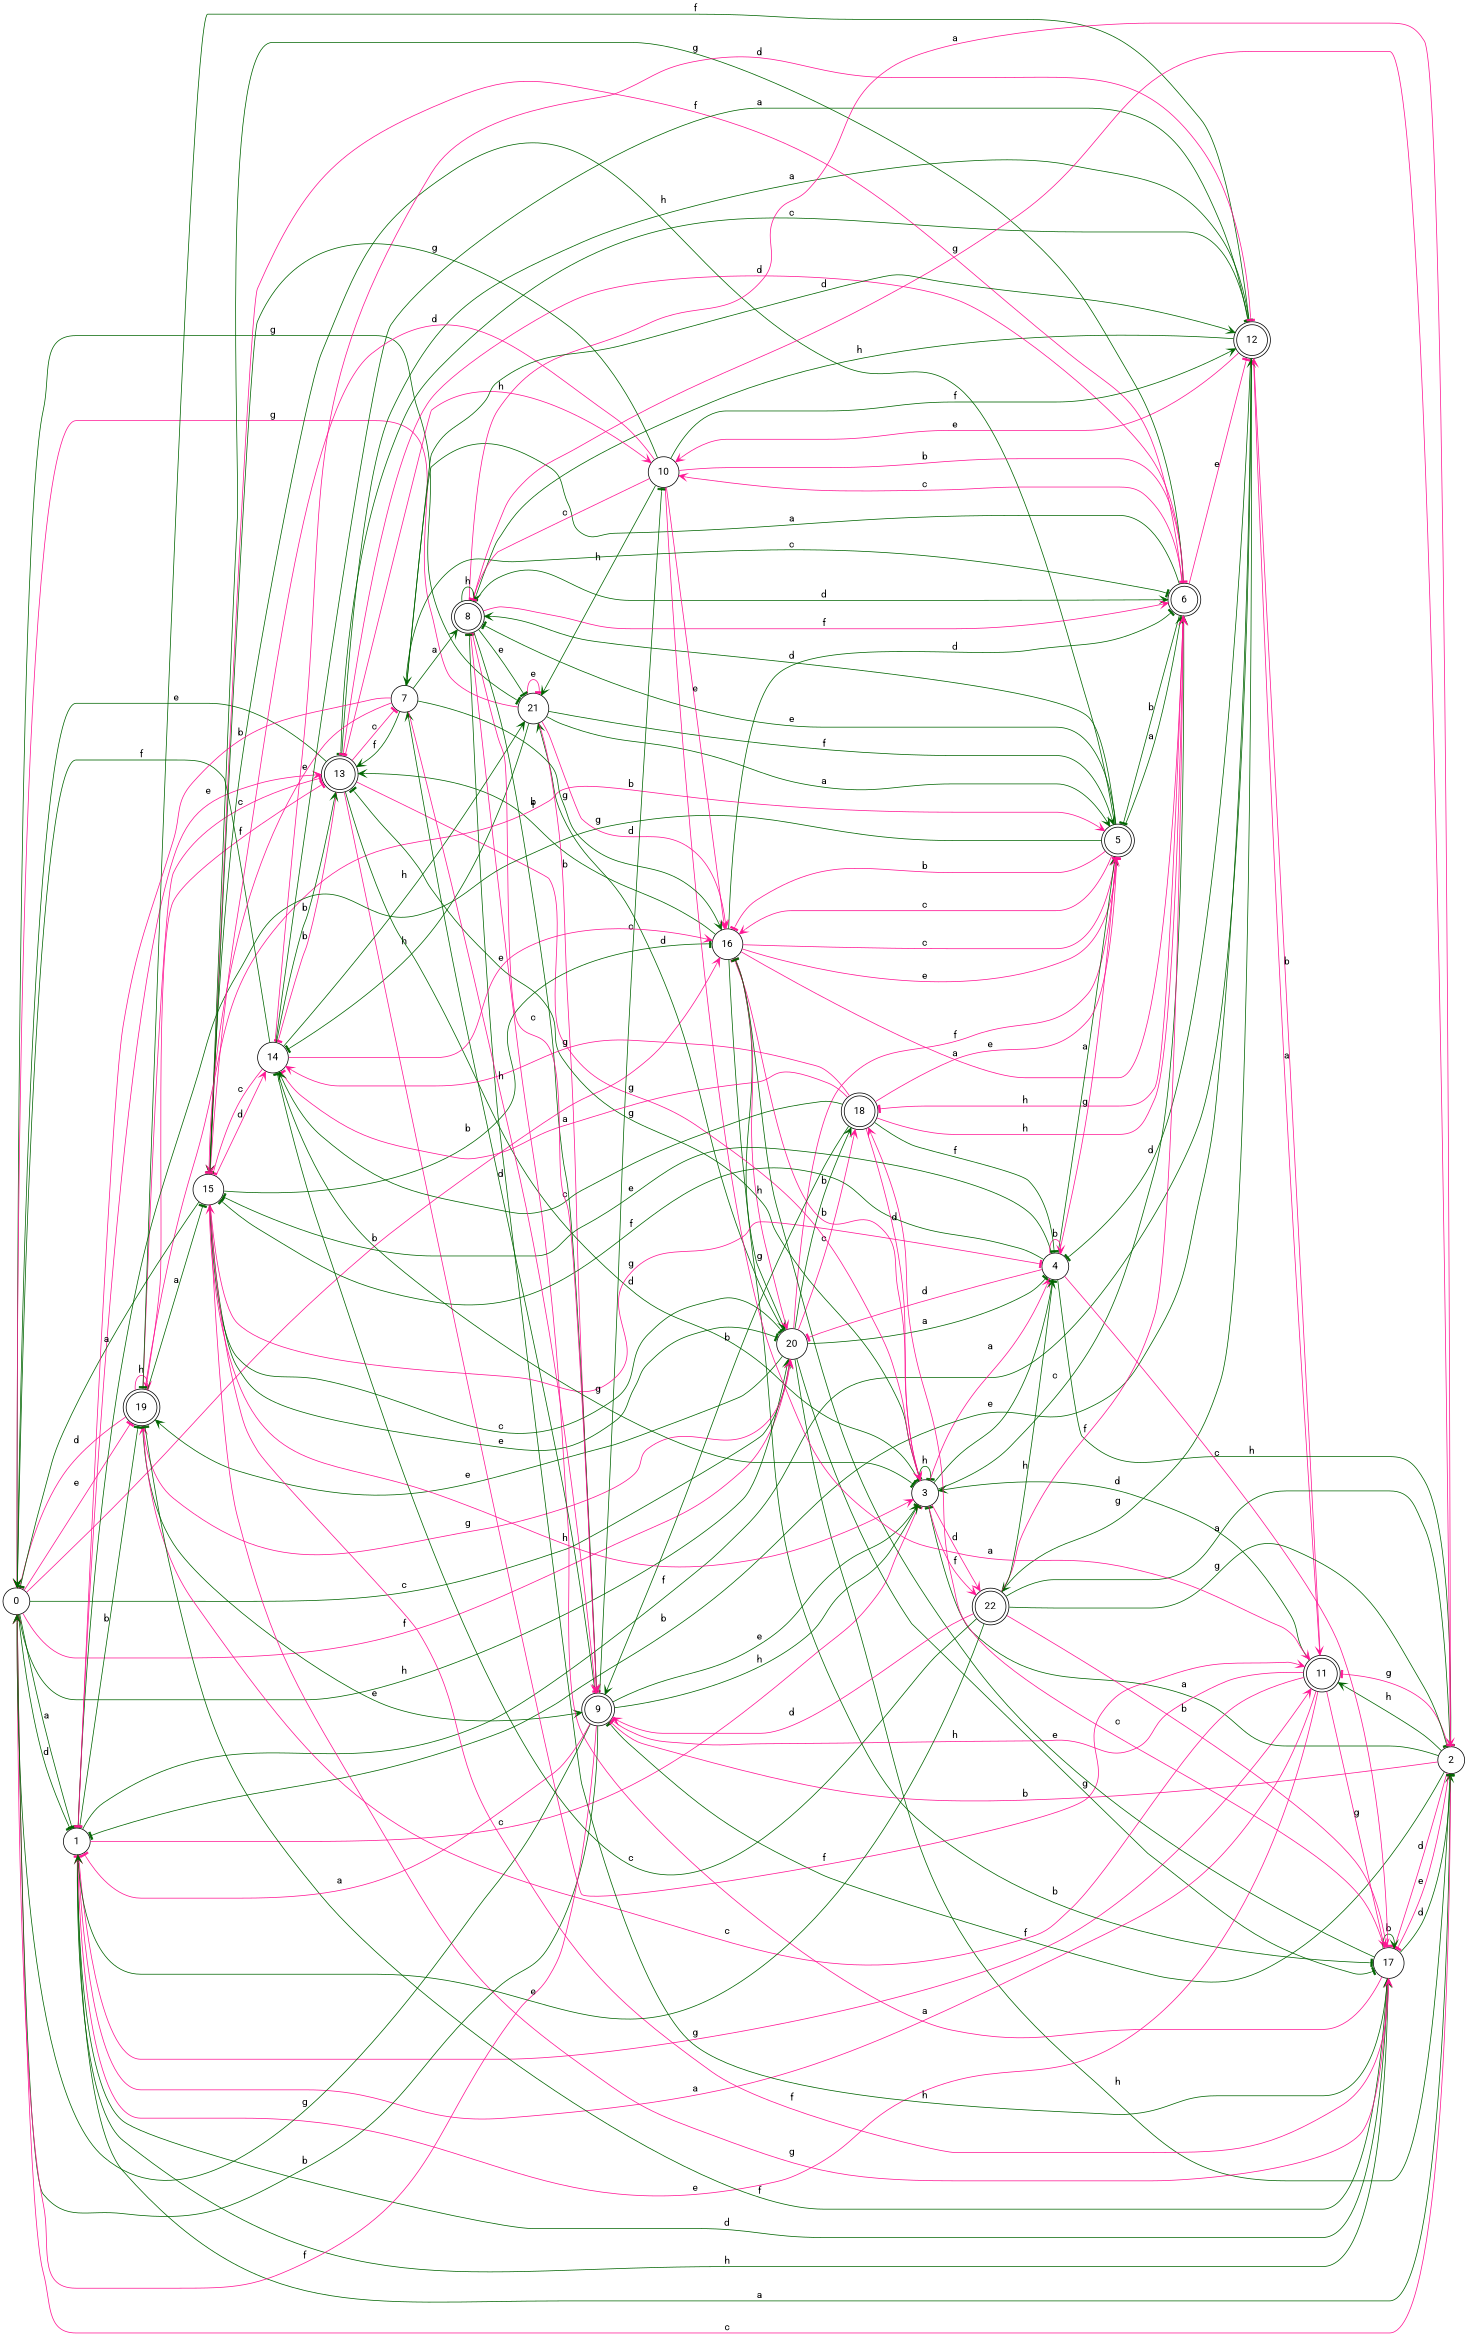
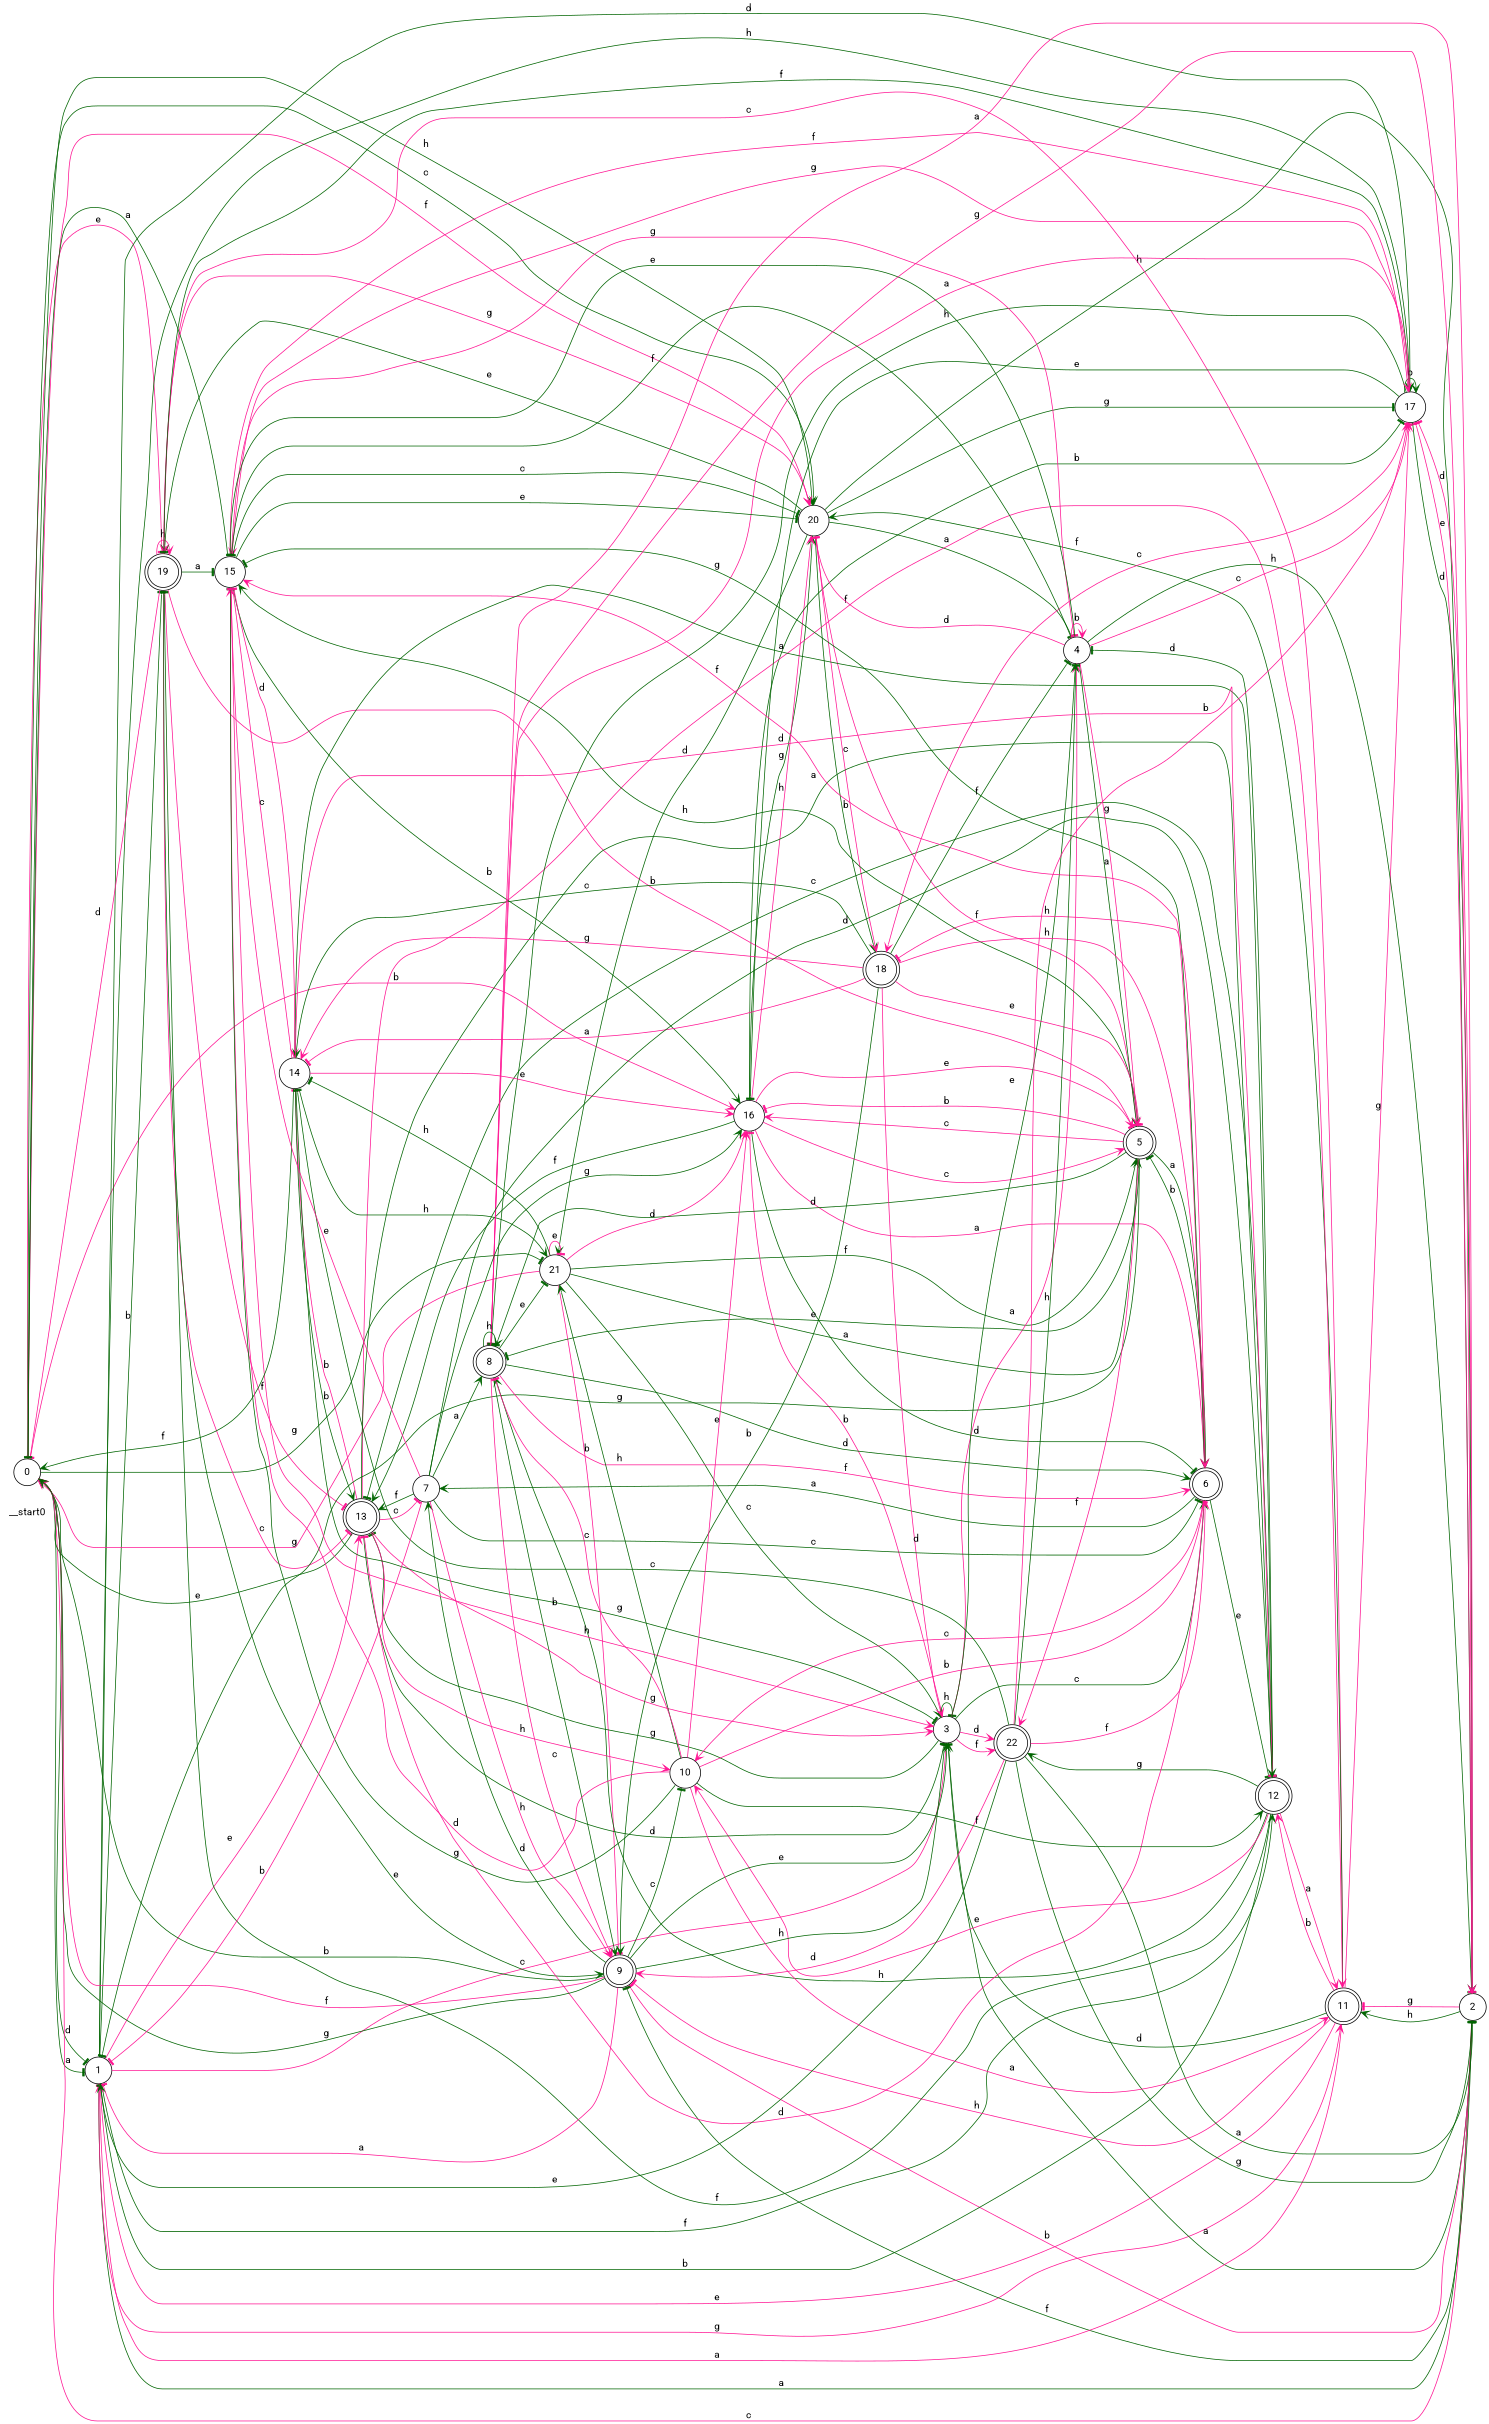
edge "6" -> "12": color deeppink -> darkgreen
edge "11" -> "20": added, label "f"
edge "15" -> "16": arrowhead tee -> vee
edge "5" -> "22": added, label "f"
node "__start0": added
edge "21" -> "3": added, label "c"
